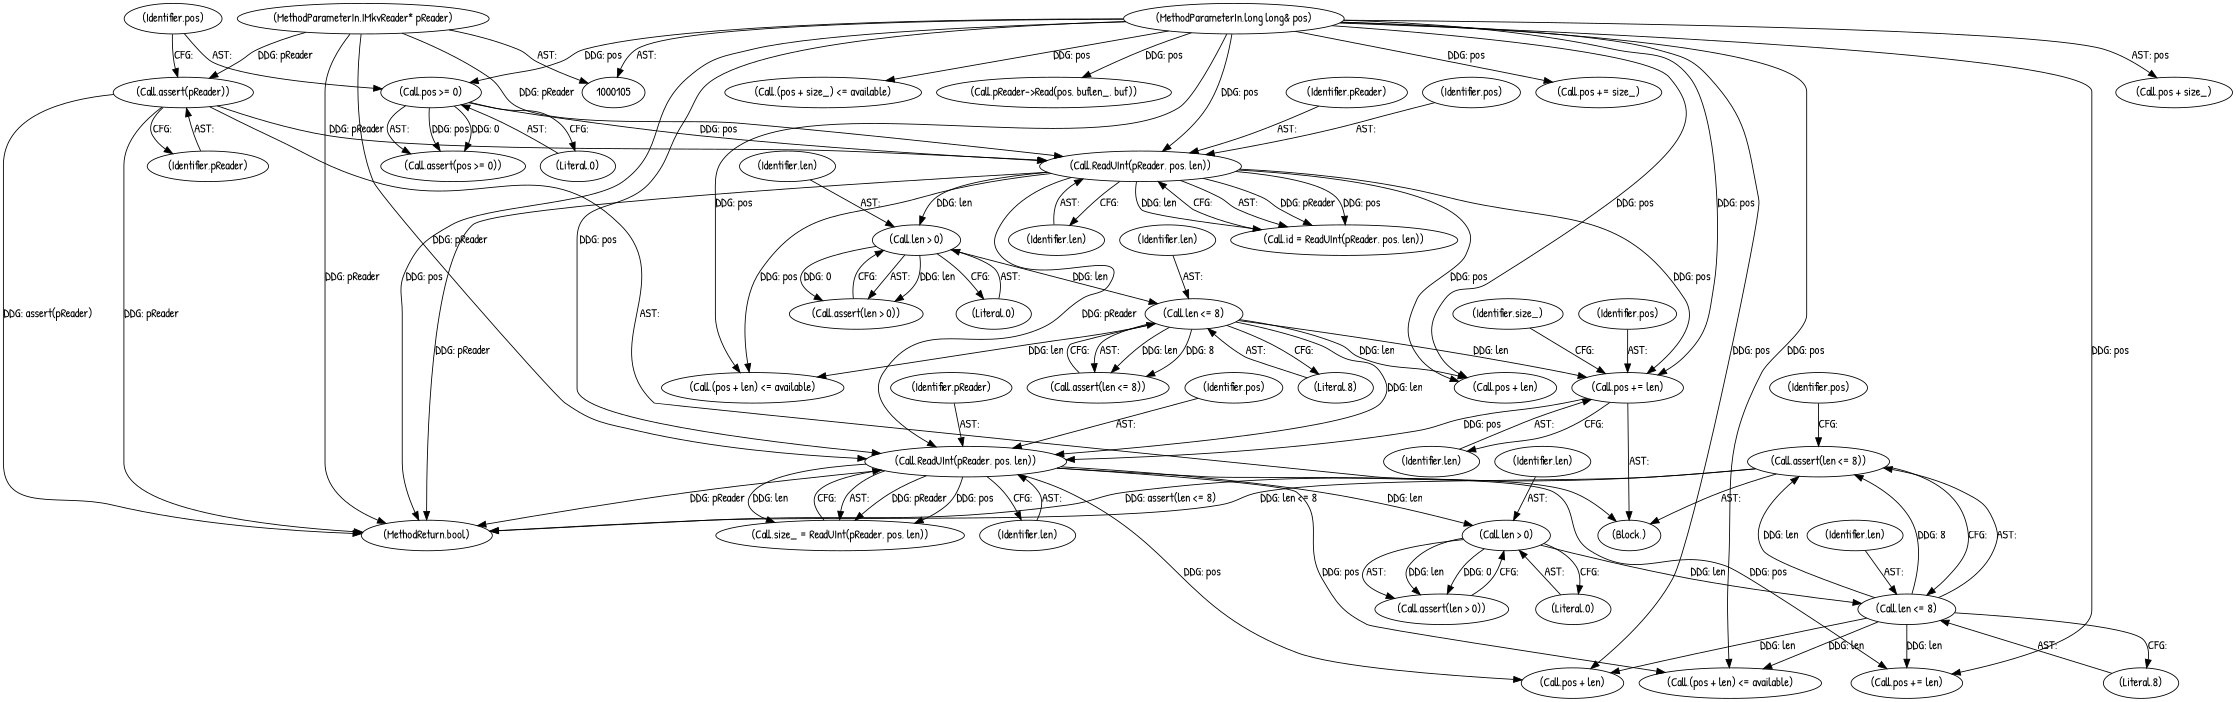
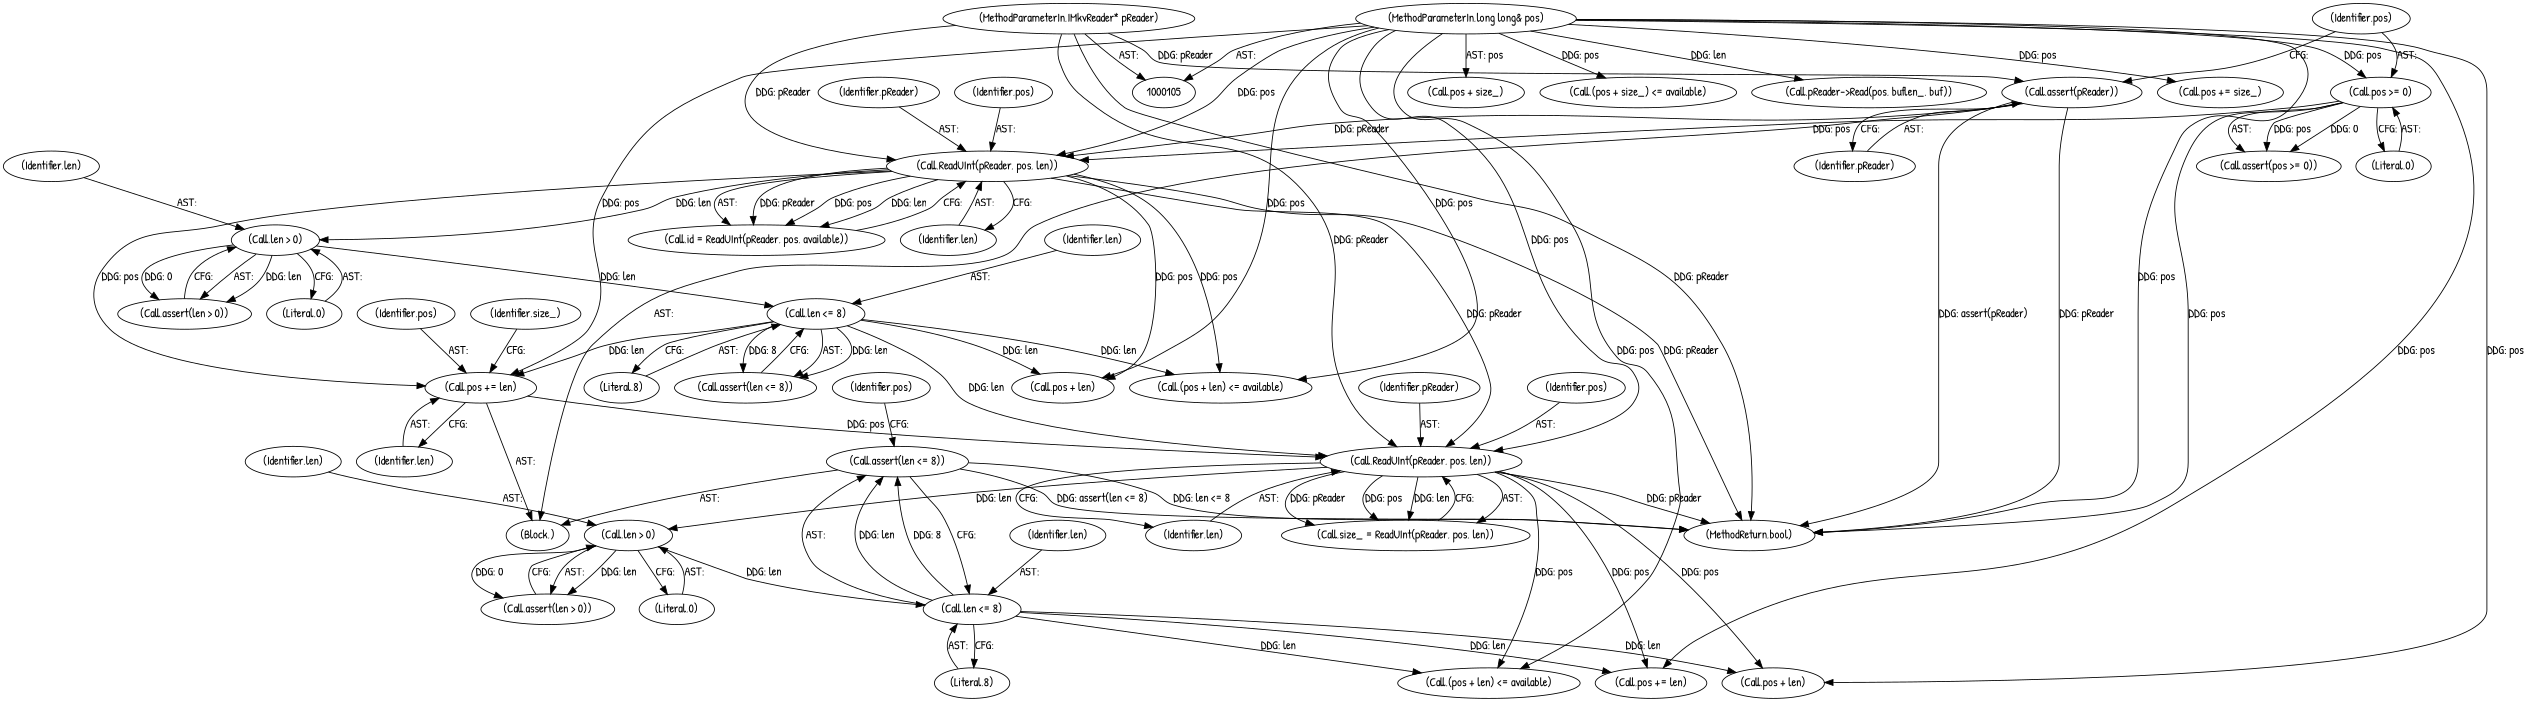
edge "(MethodParameterIn,long long& pos)" -> "(Call,pReader->Read(pos, buflen_, buf))": label "DDG: pos" -> "DDG: len"
node "(Call,id = ReadUInt(pReader, pos, len))": label "(Call,id = ReadUInt(pReader, pos, len))" -> "(Call,id = ReadUInt(pReader, pos, available))"
edge "(Call,pos >= 0)" -> "(MethodReturn,bool)": added, label "DDG: pos"
